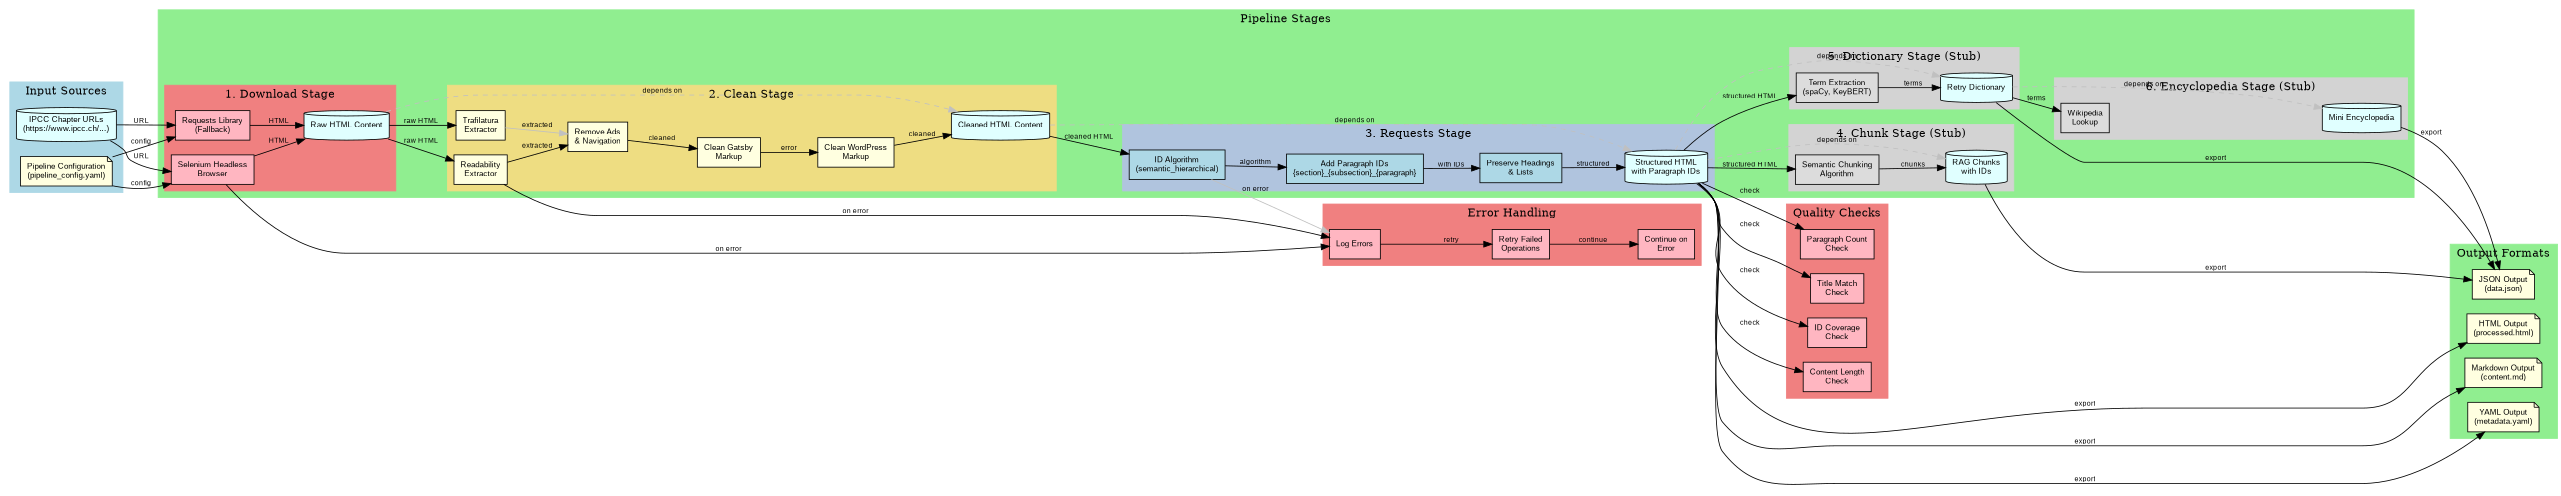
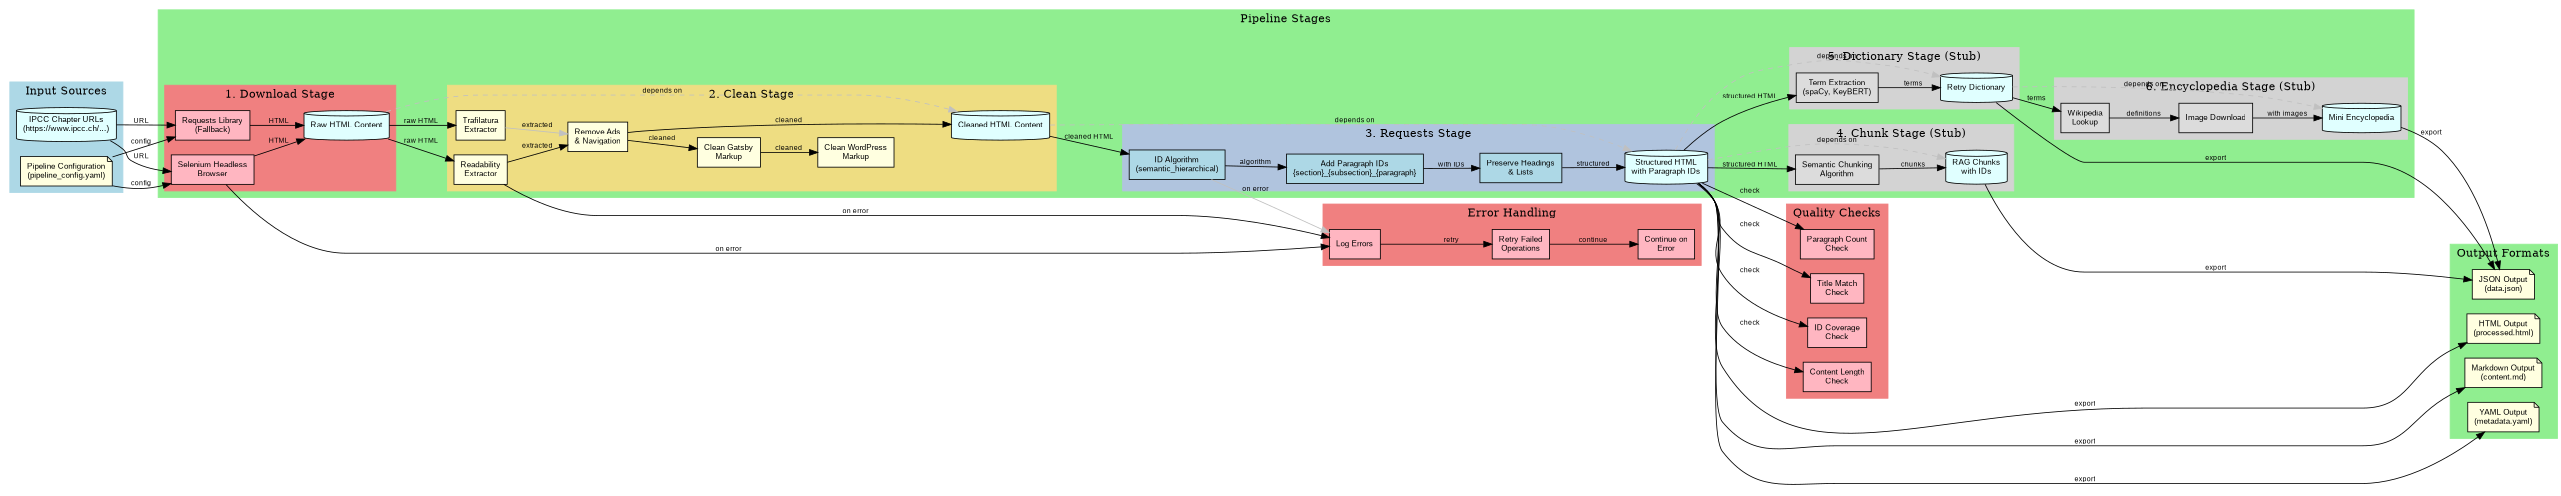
node "Image Download": added
edge "Clean WordPress Markup" -> "Cleaned HTML Content": now "Remove Ads & Navigation" -> "Cleaned HTML Content"
edge "Clean Gatsby Markup" -> "Clean WordPress Markup": label "error" -> "cleaned"
